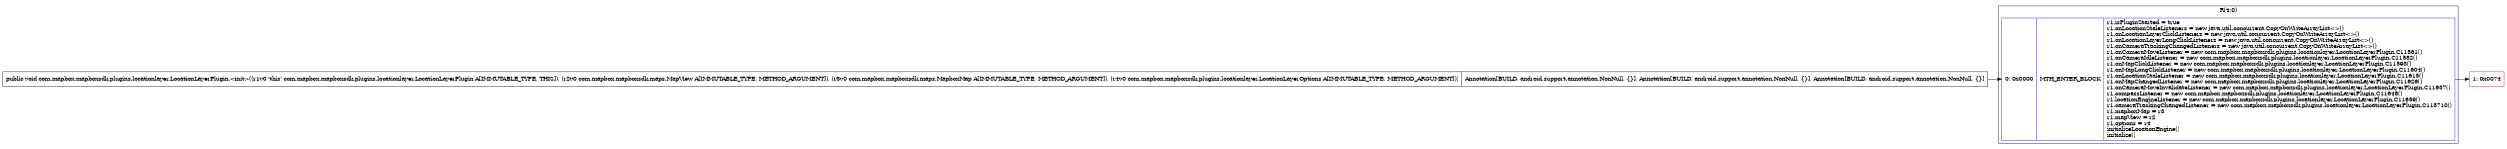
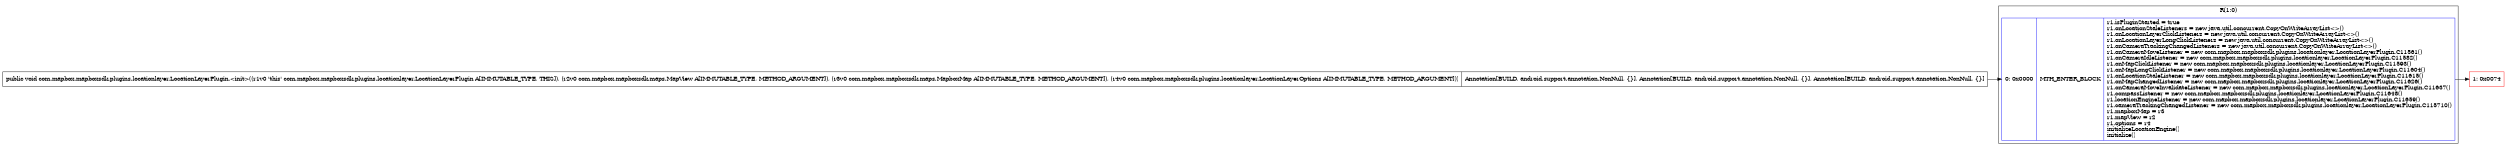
cluster "R(4:0)": label "R(4:0)" -> "R(1:0)"
